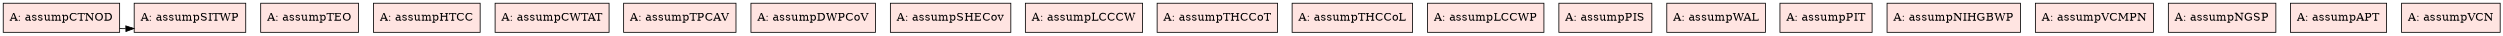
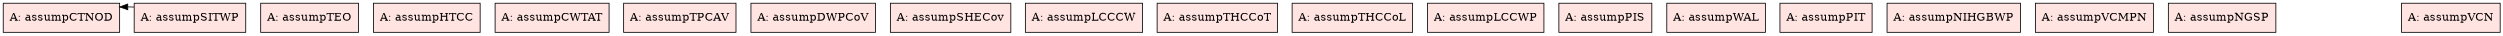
node "A: assumpAPT": removed
edge "A: assumpCTNOD" -> "A: assumpSITWP": reversed
